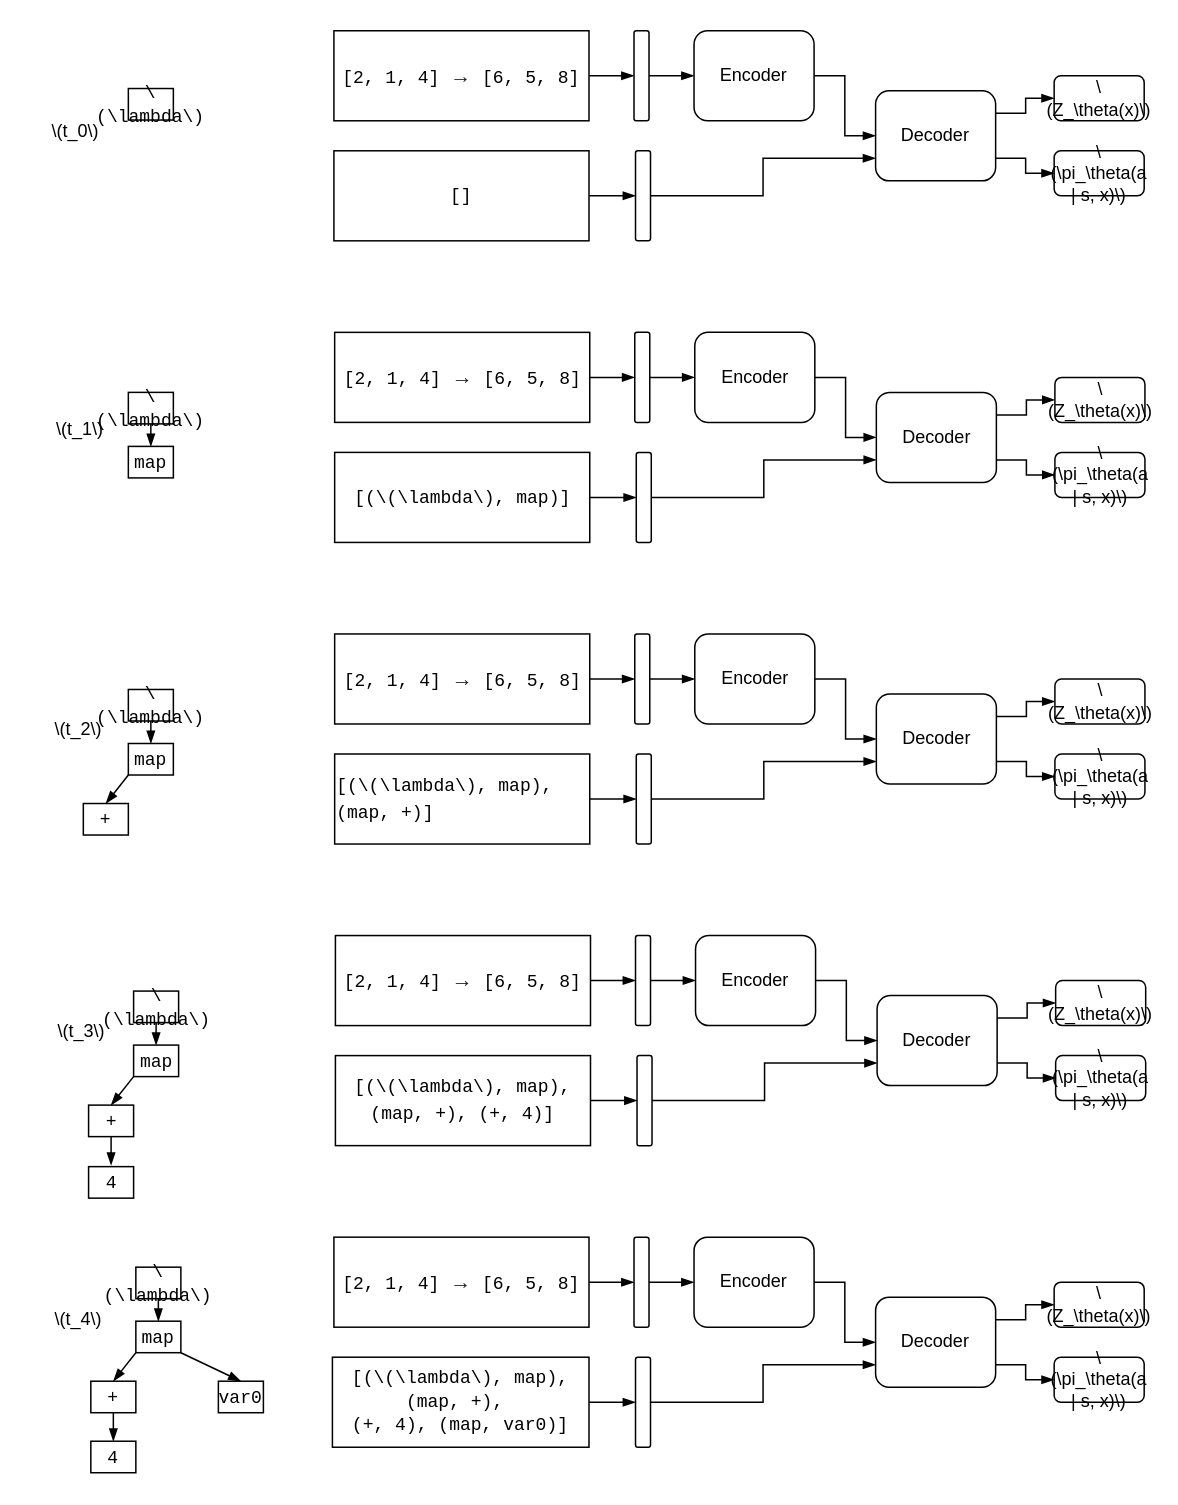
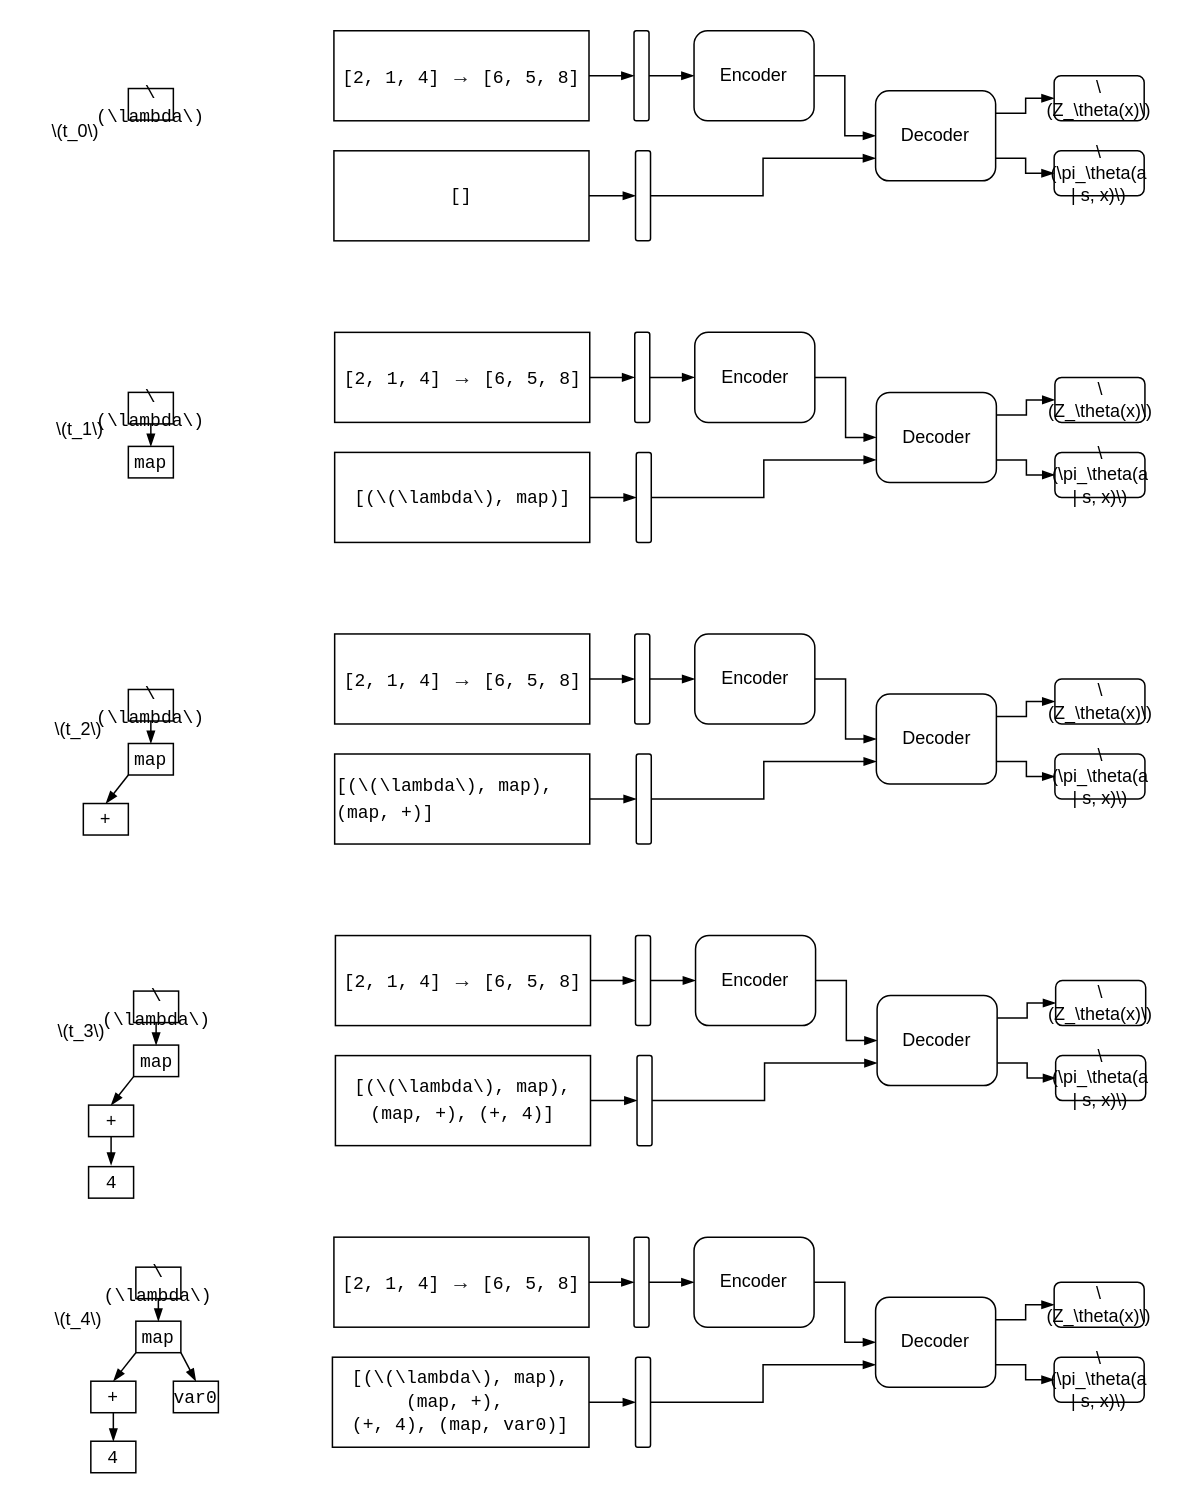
node "var0": moved (241, 1397) -> (196, 1397)
